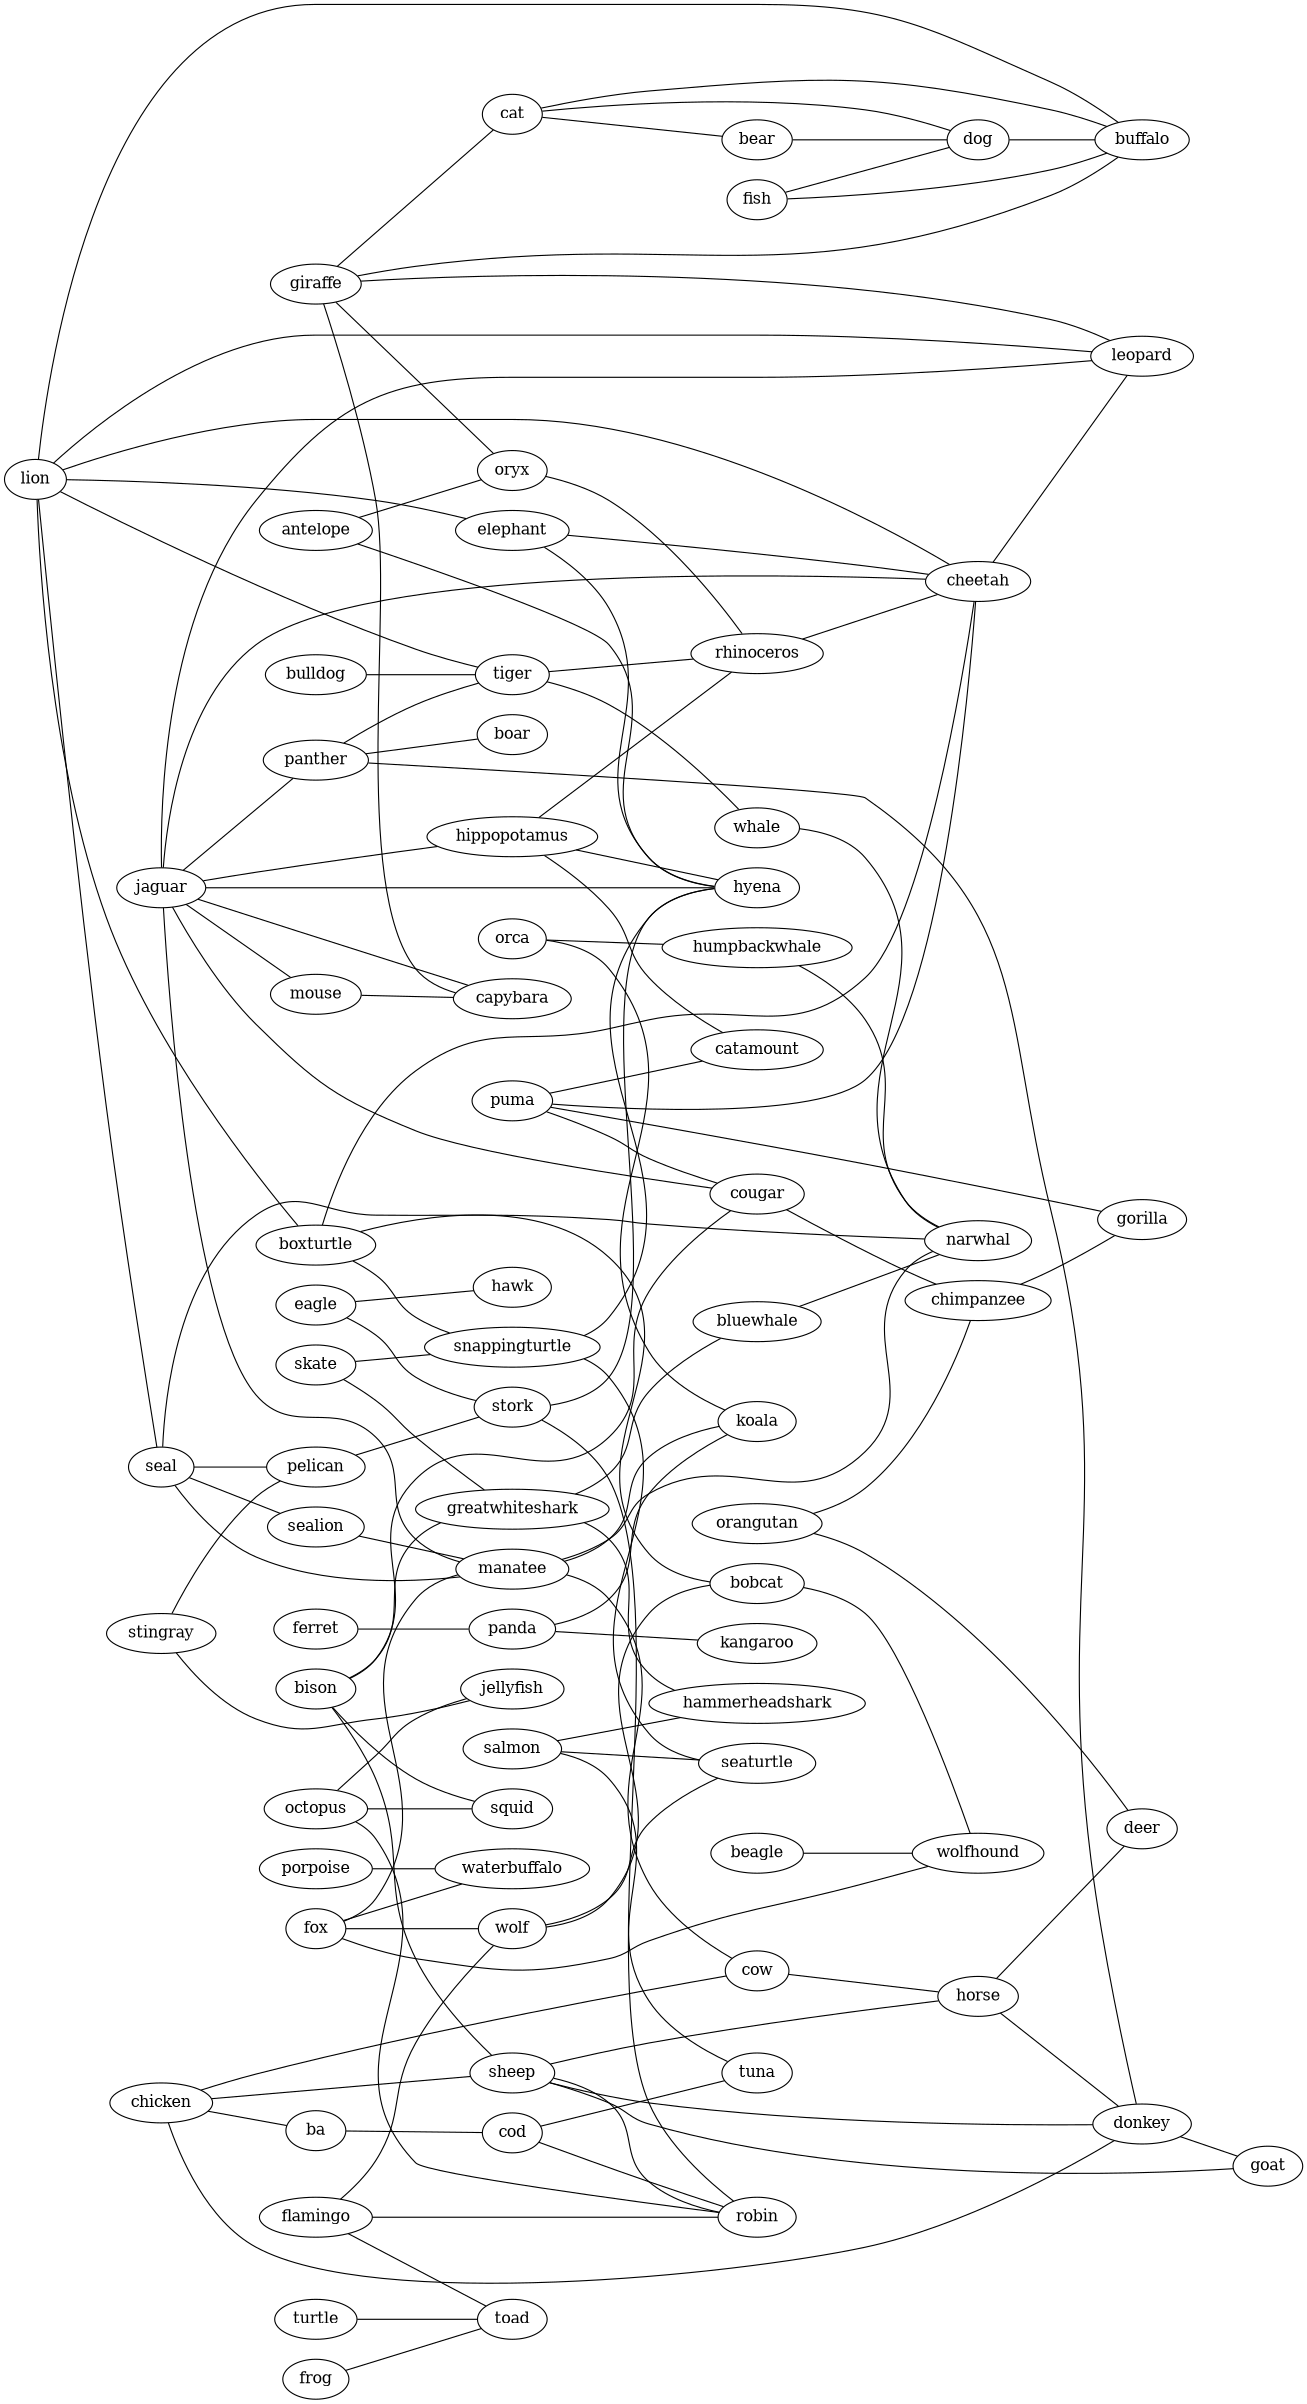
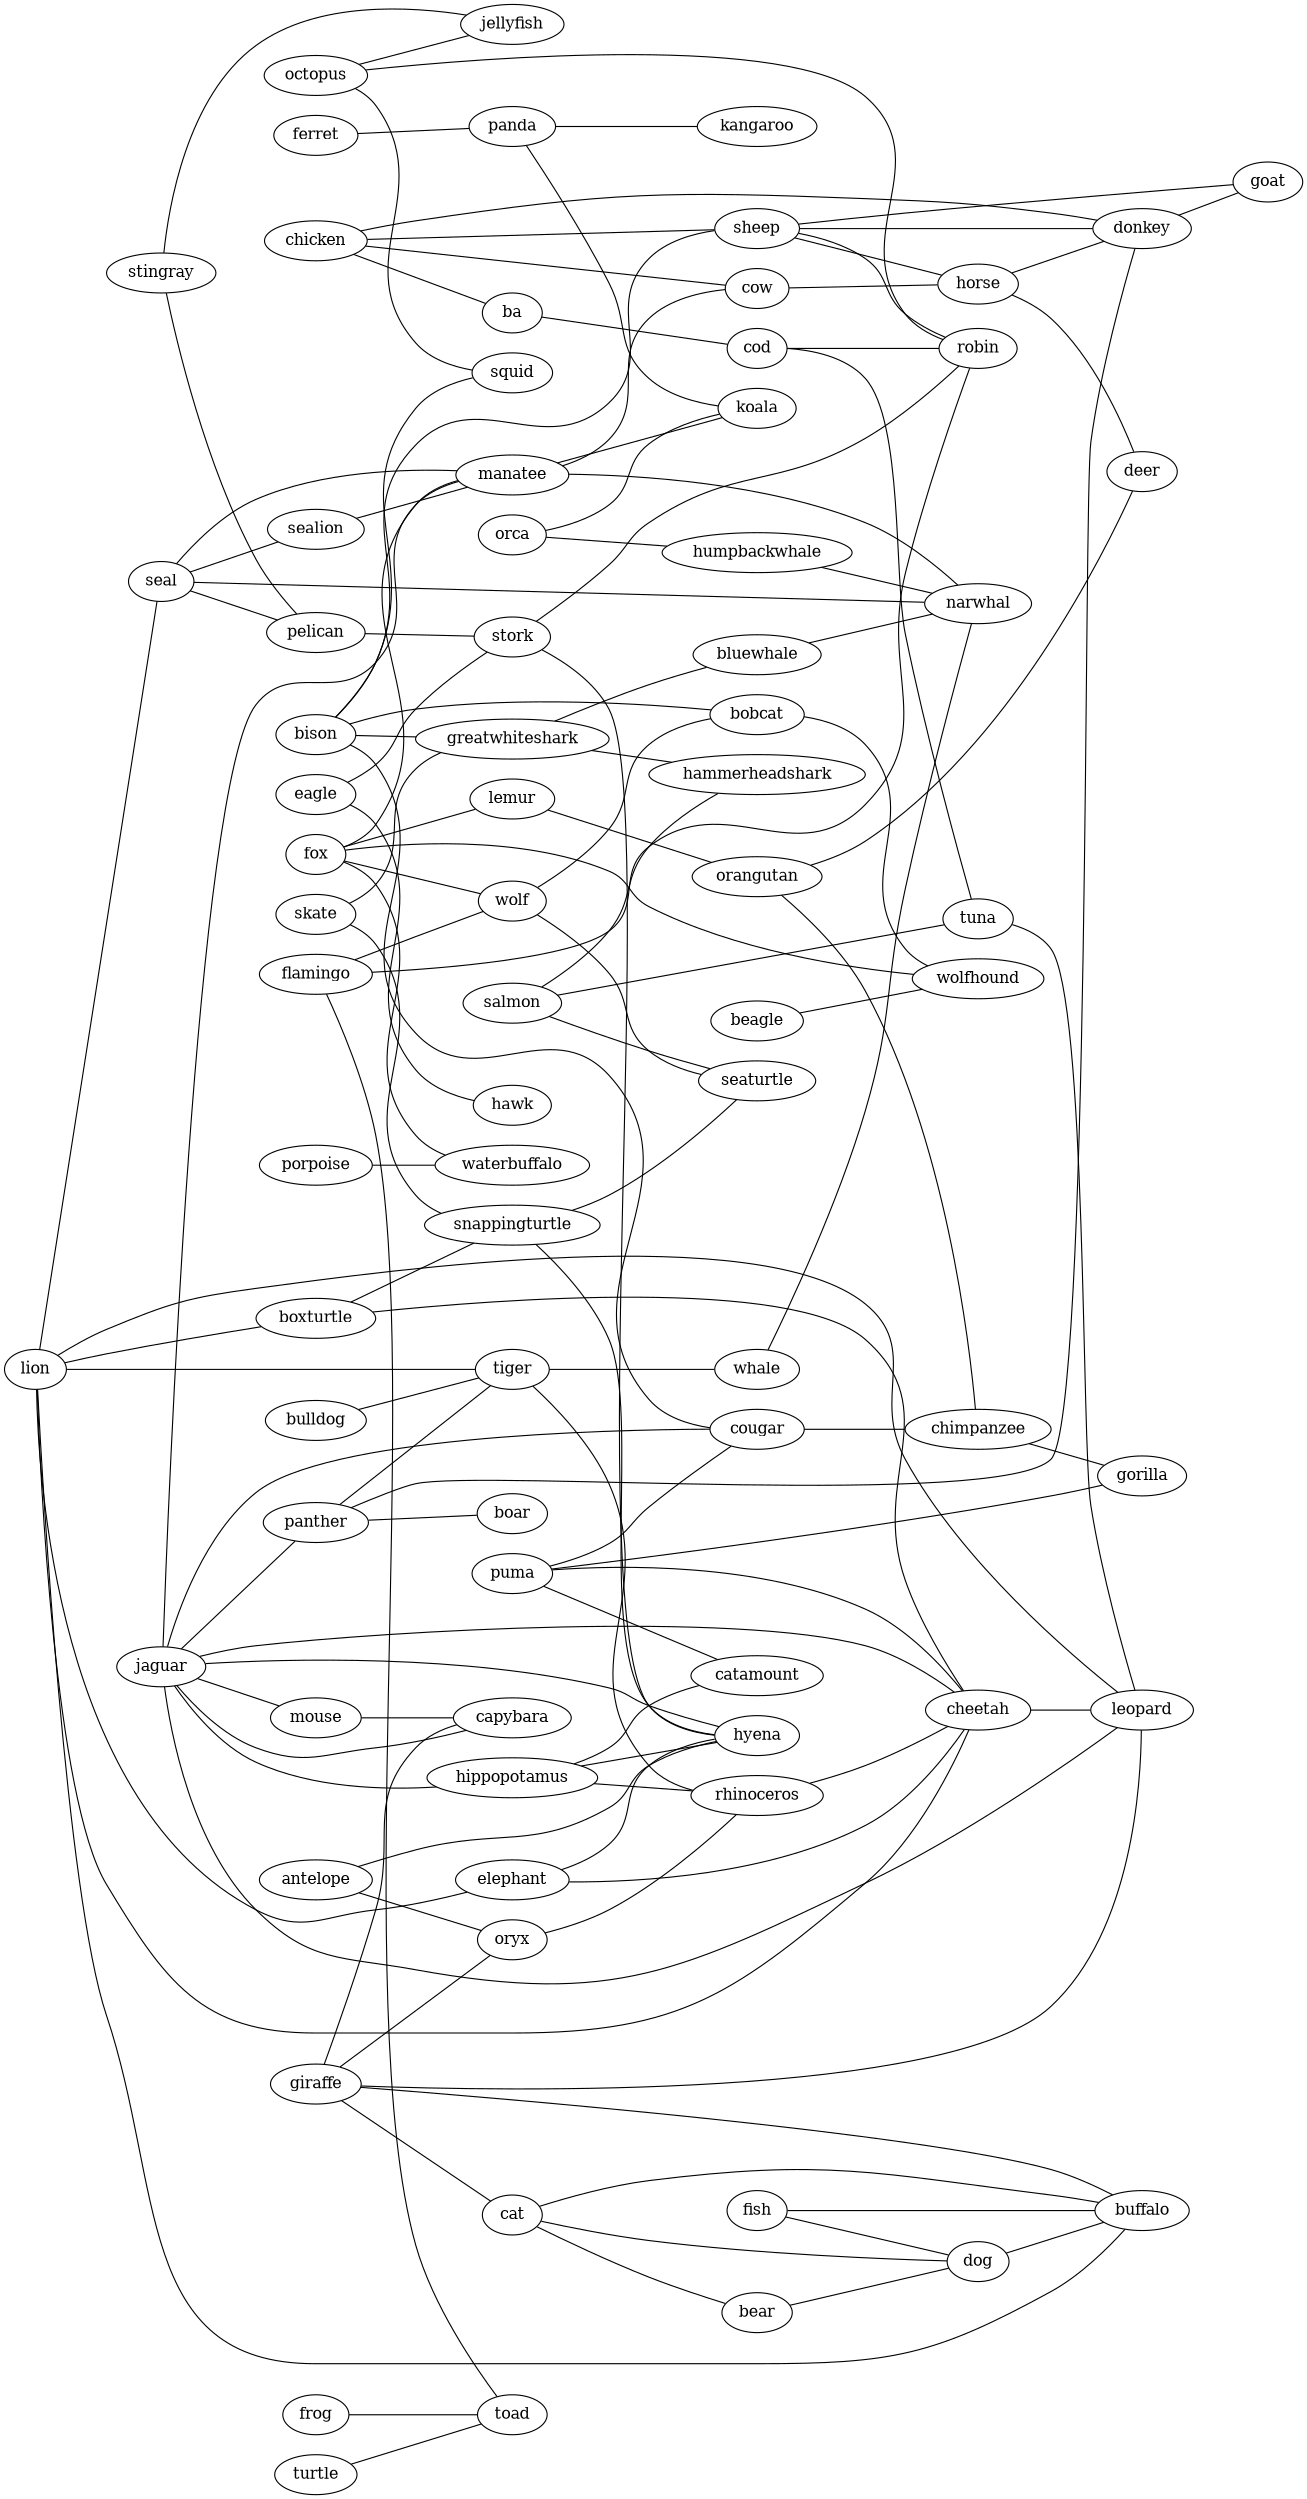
node "lemur": added
edge "tuna" -- "leopard": added
edge "boxturtle" -- "bobcat": now "bison" -- "bobcat"
